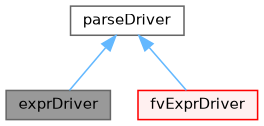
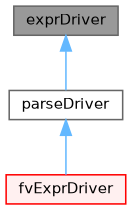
edge "exprDriver" -> "parseDriver": reversed
